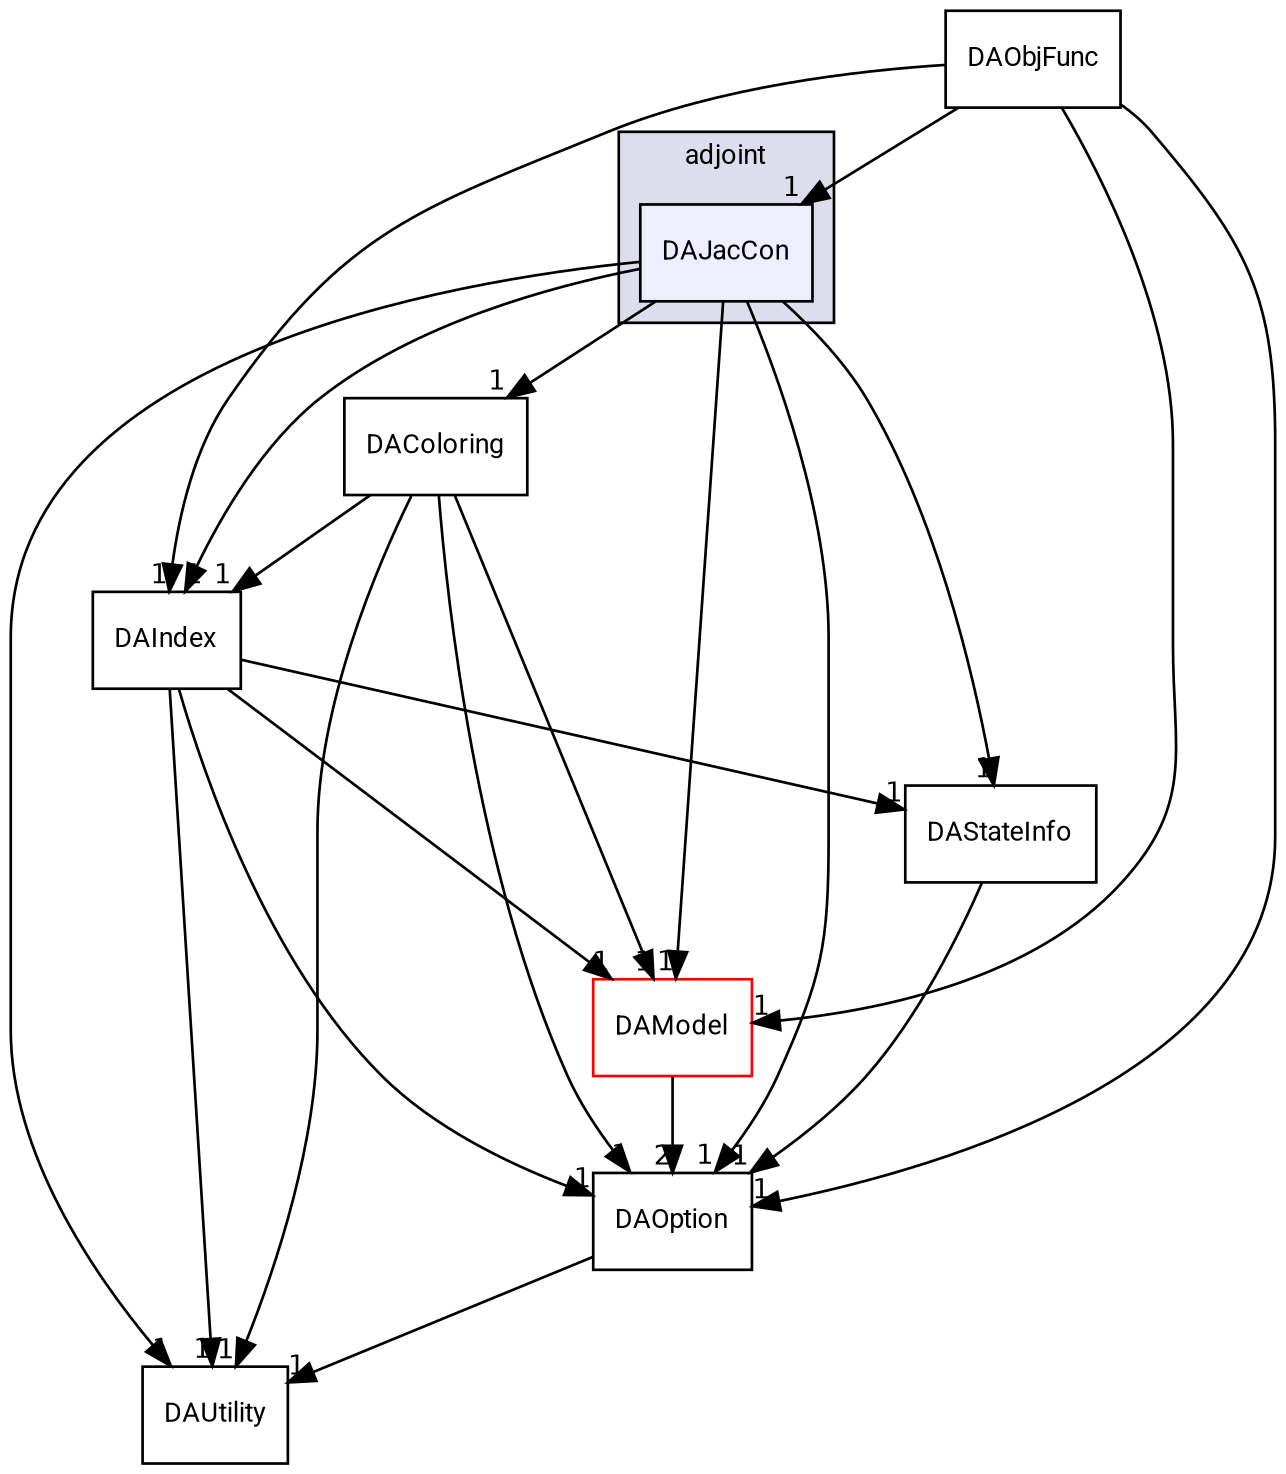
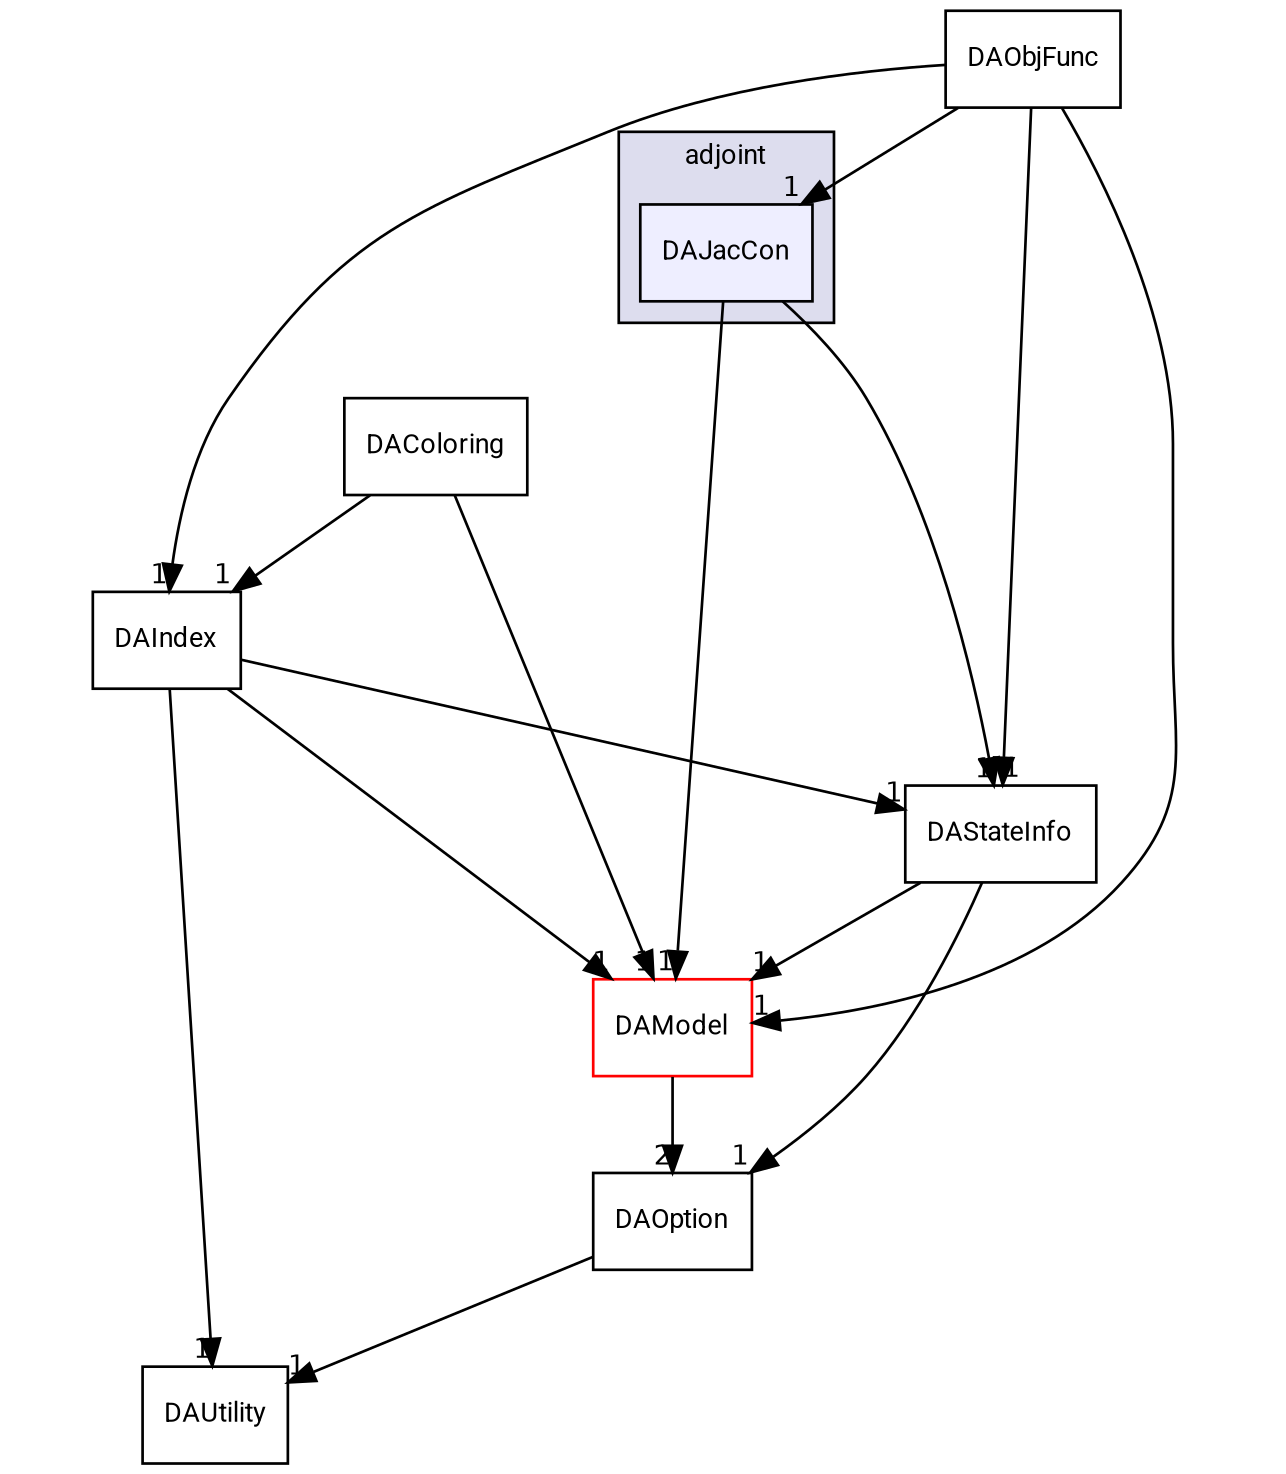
edge "DAJacCon" -> "DAColoring": removed
edge "DAJacCon" -> "DAIndex": removed
edge "DAJacCon" -> "DAUtility": removed
edge "DAJacCon" -> "DAOption": removed
edge "DAObjFunc" -> "DAOption": now "DAObjFunc" -> "DAStateInfo"
edge "DAColoring" -> "DAOption": removed
edge "DAColoring" -> "DAUtility": removed
edge "DAStateInfo" -> "DAModel": added
edge "DAIndex" -> "DAOption": removed
